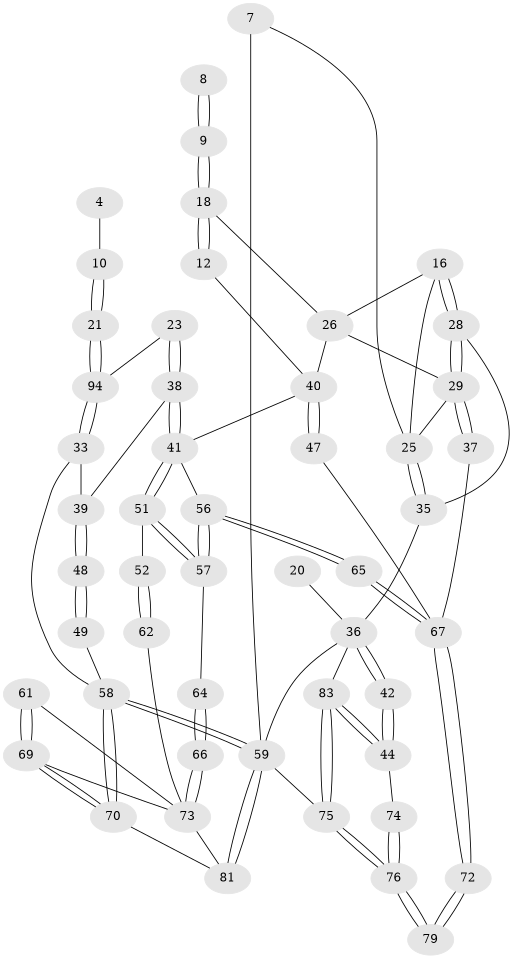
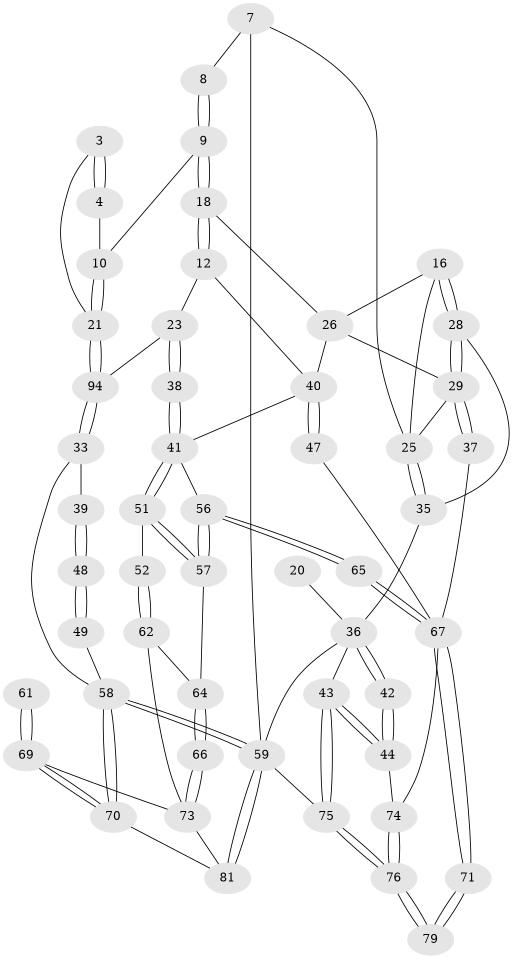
edge "7" -- "8": added
node "3": added
edge "9" -- "10": added
edge "12" -- "23": added
edge "38" -- "39": removed
edge "62" -- "64": added
node "83": label "83" -> "43"
edge "67" -- "74": added
edge "61" -- "73": removed
node "72": label "72" -> "71"
